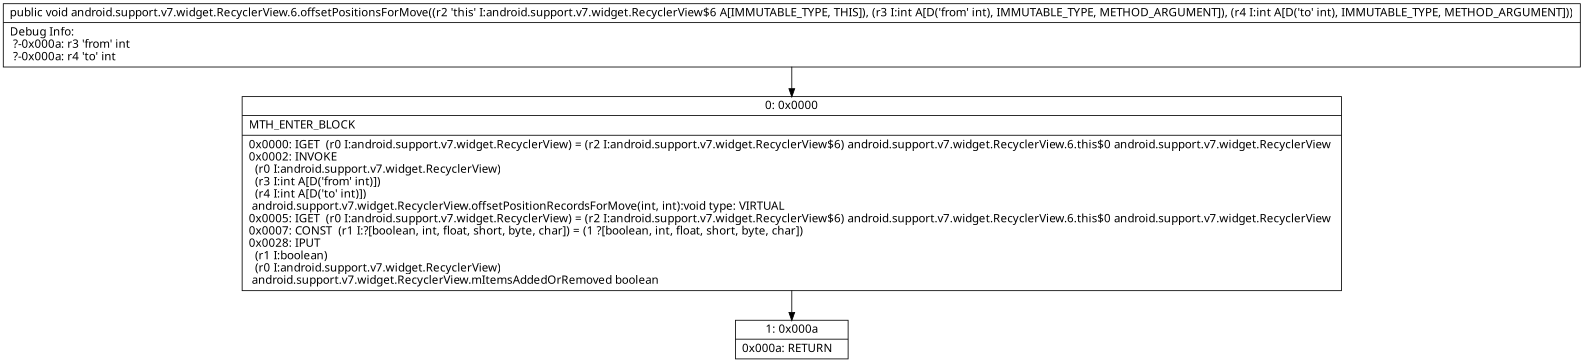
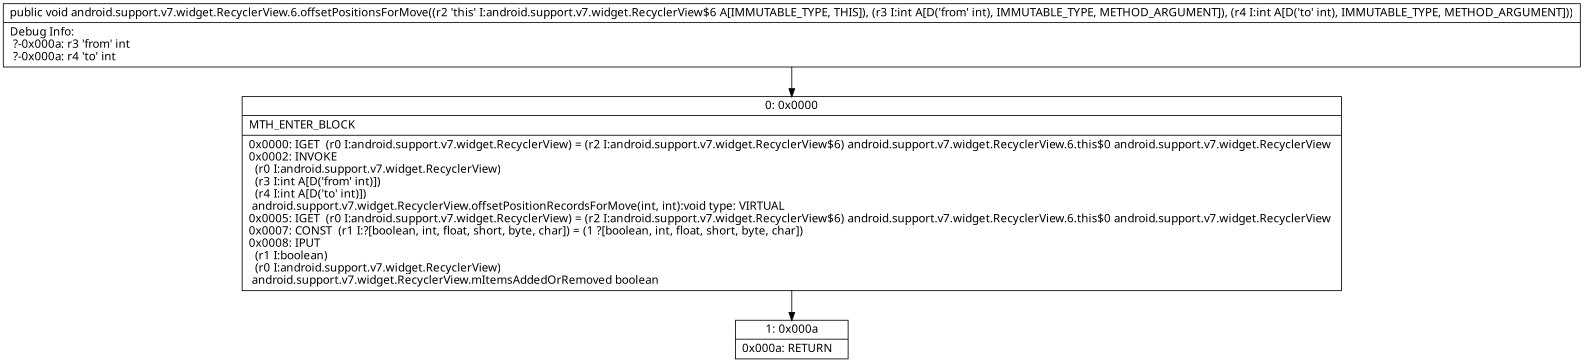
node "0: 0x0000": text "0x0028: IPUT" -> "0x0008: IPUT"
